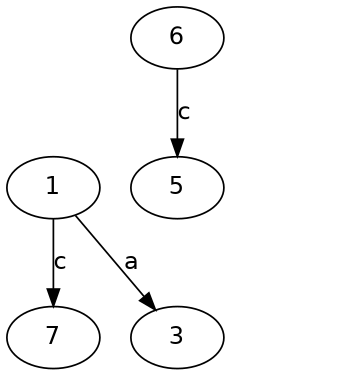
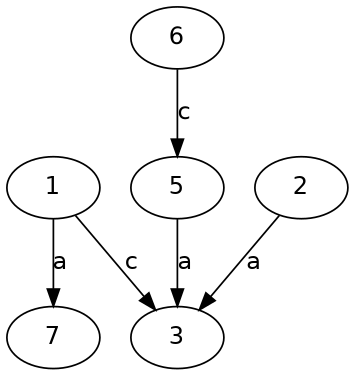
node "2": added
edge "5" -> "3": added, label "a"
edge "1" -> "7": label "c" -> "a"
edge "1" -> "3": label "a" -> "c"
